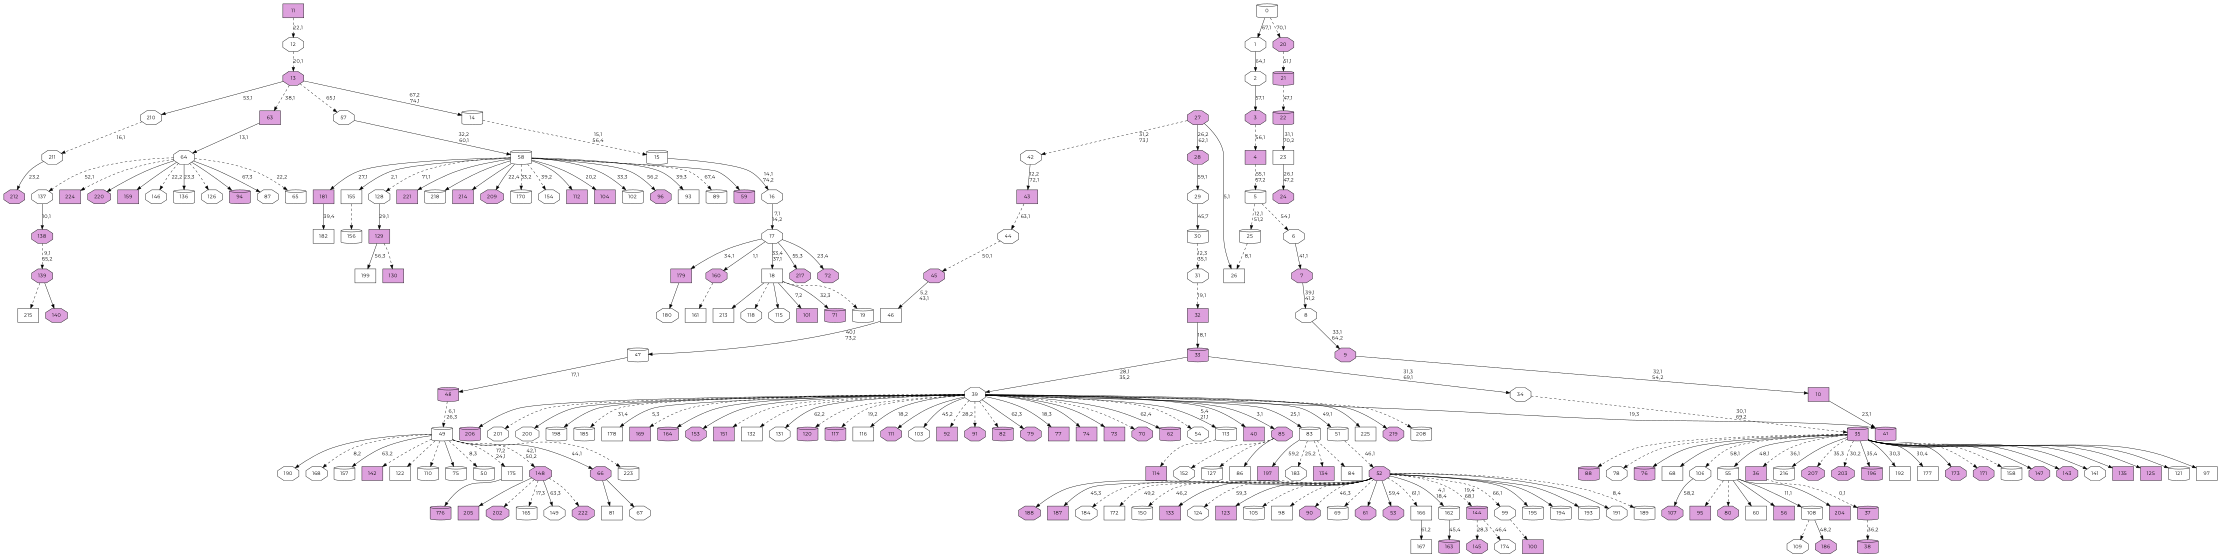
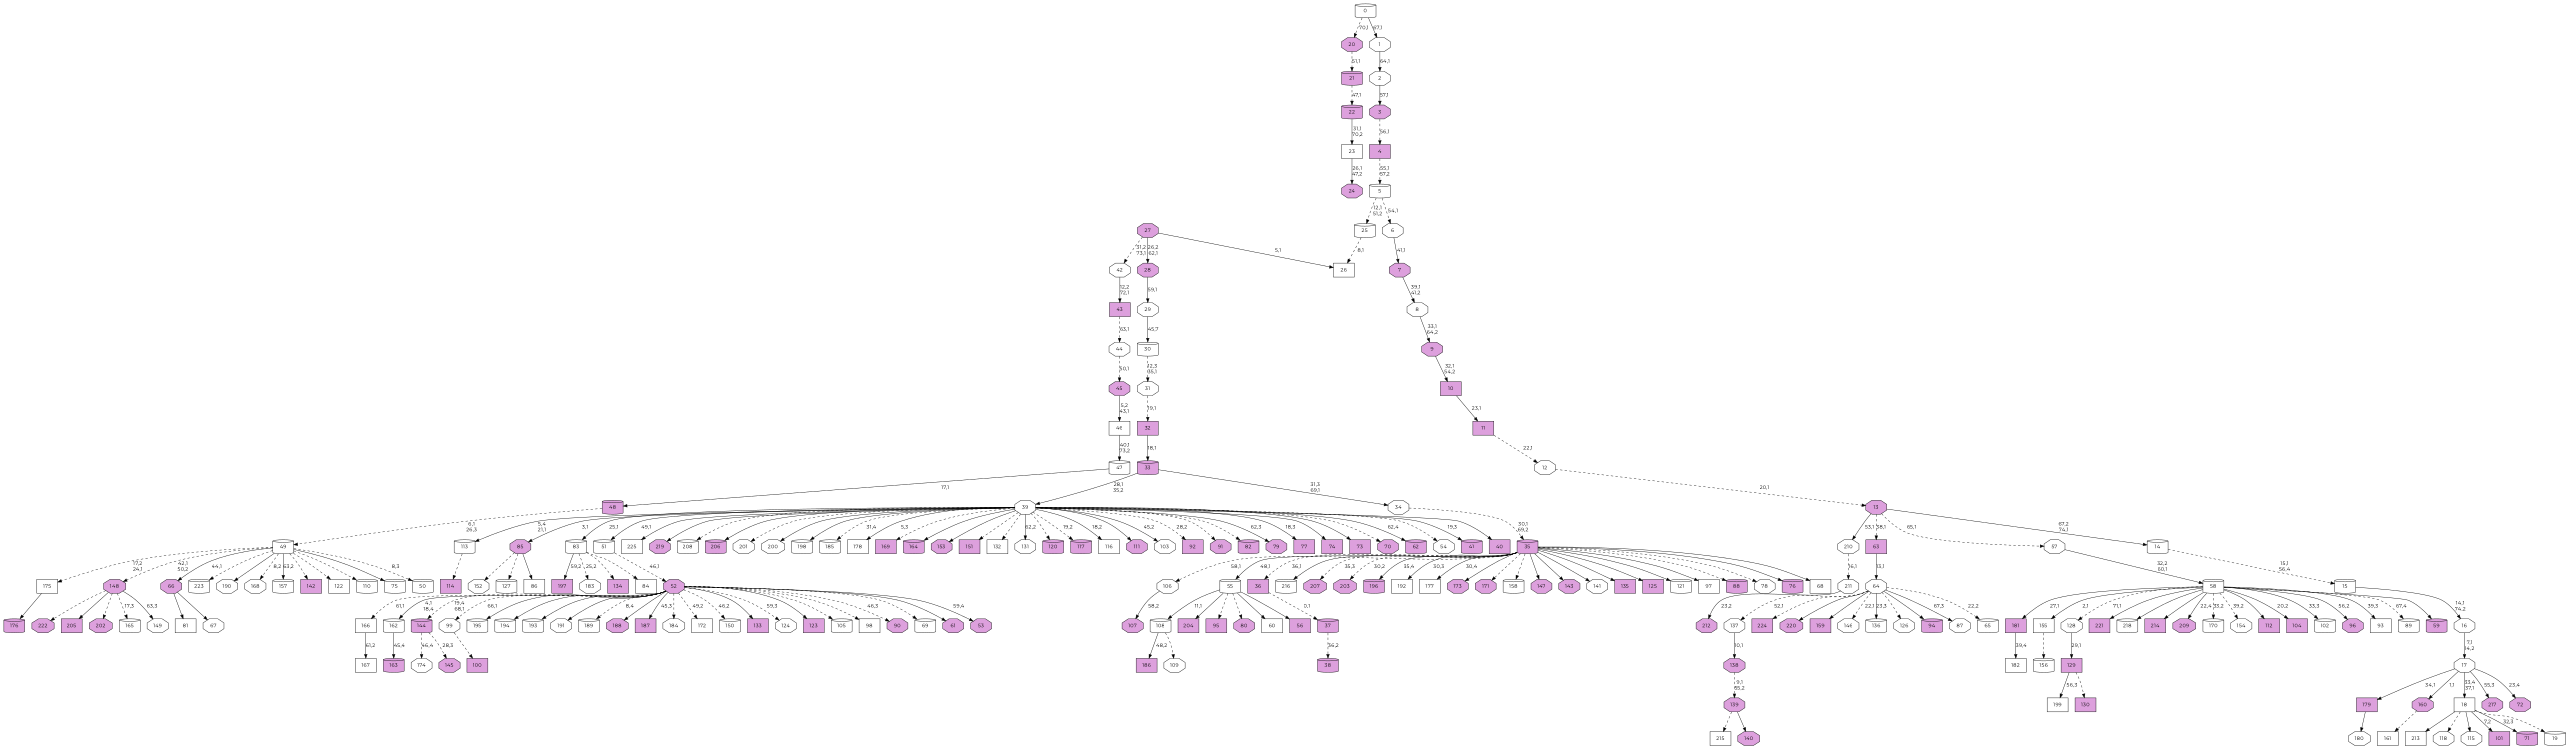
edge "64" -> "146": label "22,2" -> "22,1"
edge "10" -> "41": now "10" -> "11"
node "186": shape octagon -> box
